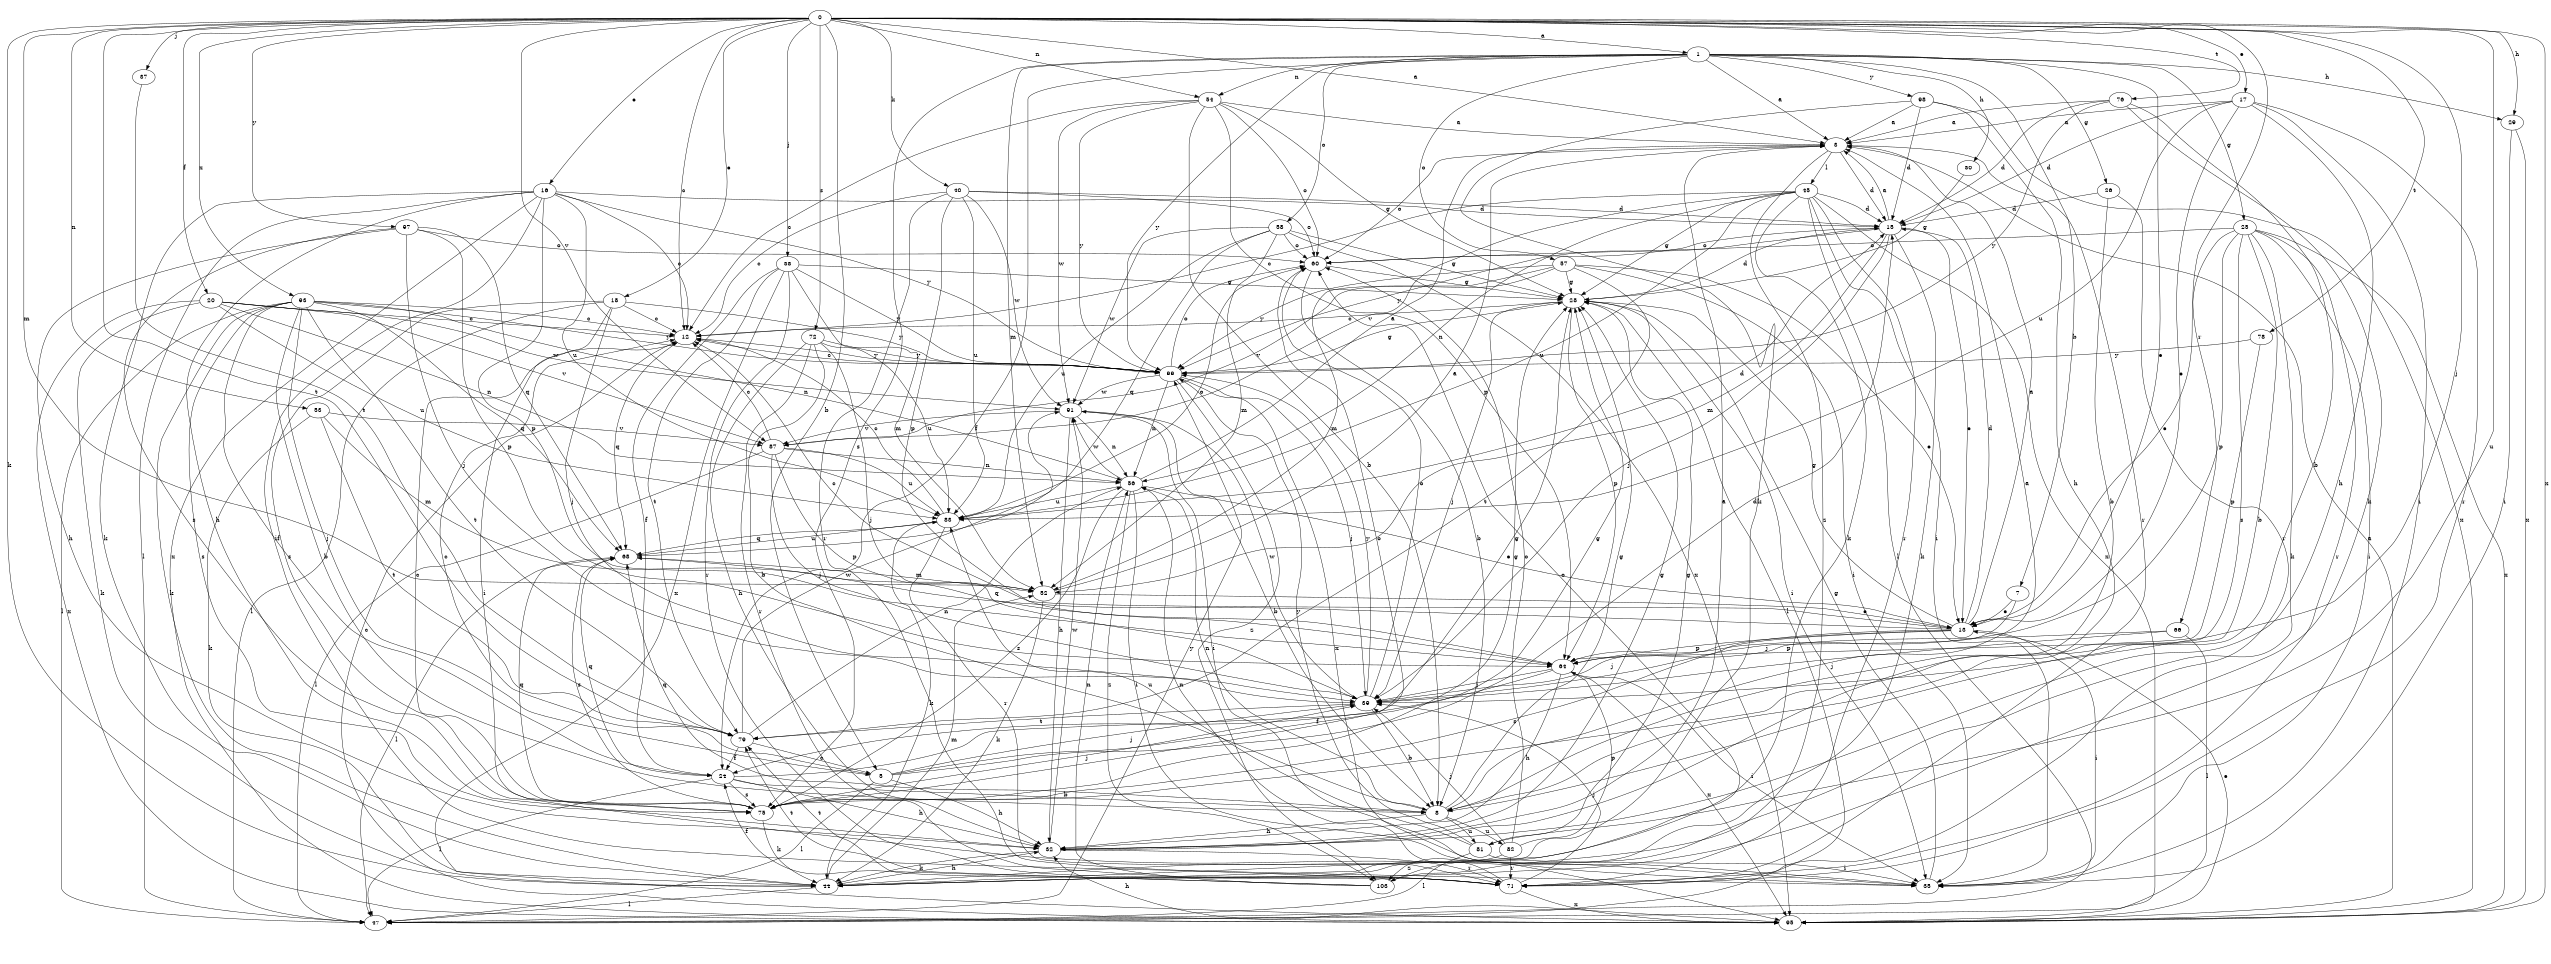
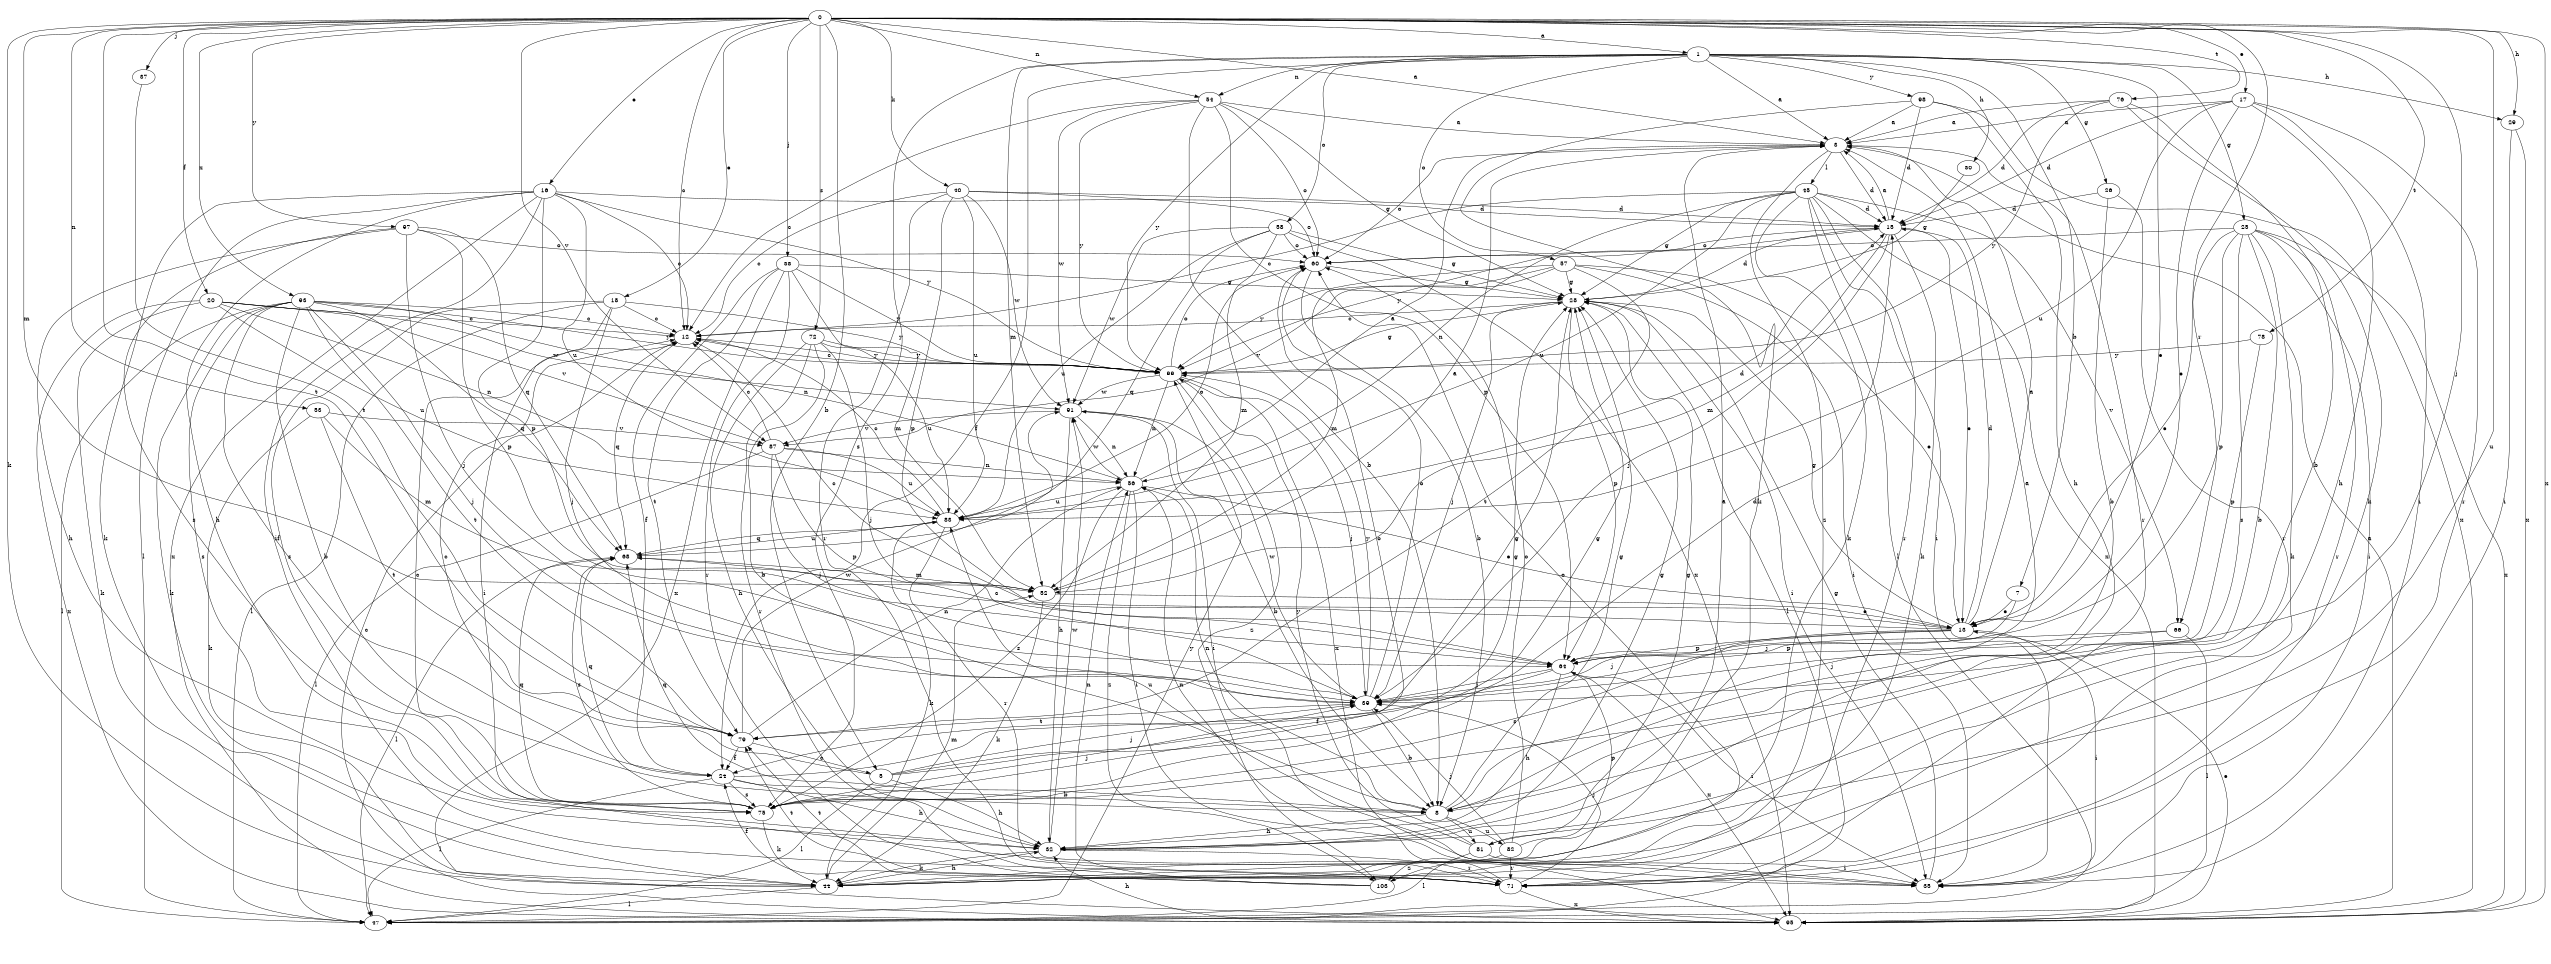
edge "45" -> "87": now "45" -> "66"
edge "13" -> "68": label "q" -> "c"
edge "93" -> "5": now "93" -> "39"
